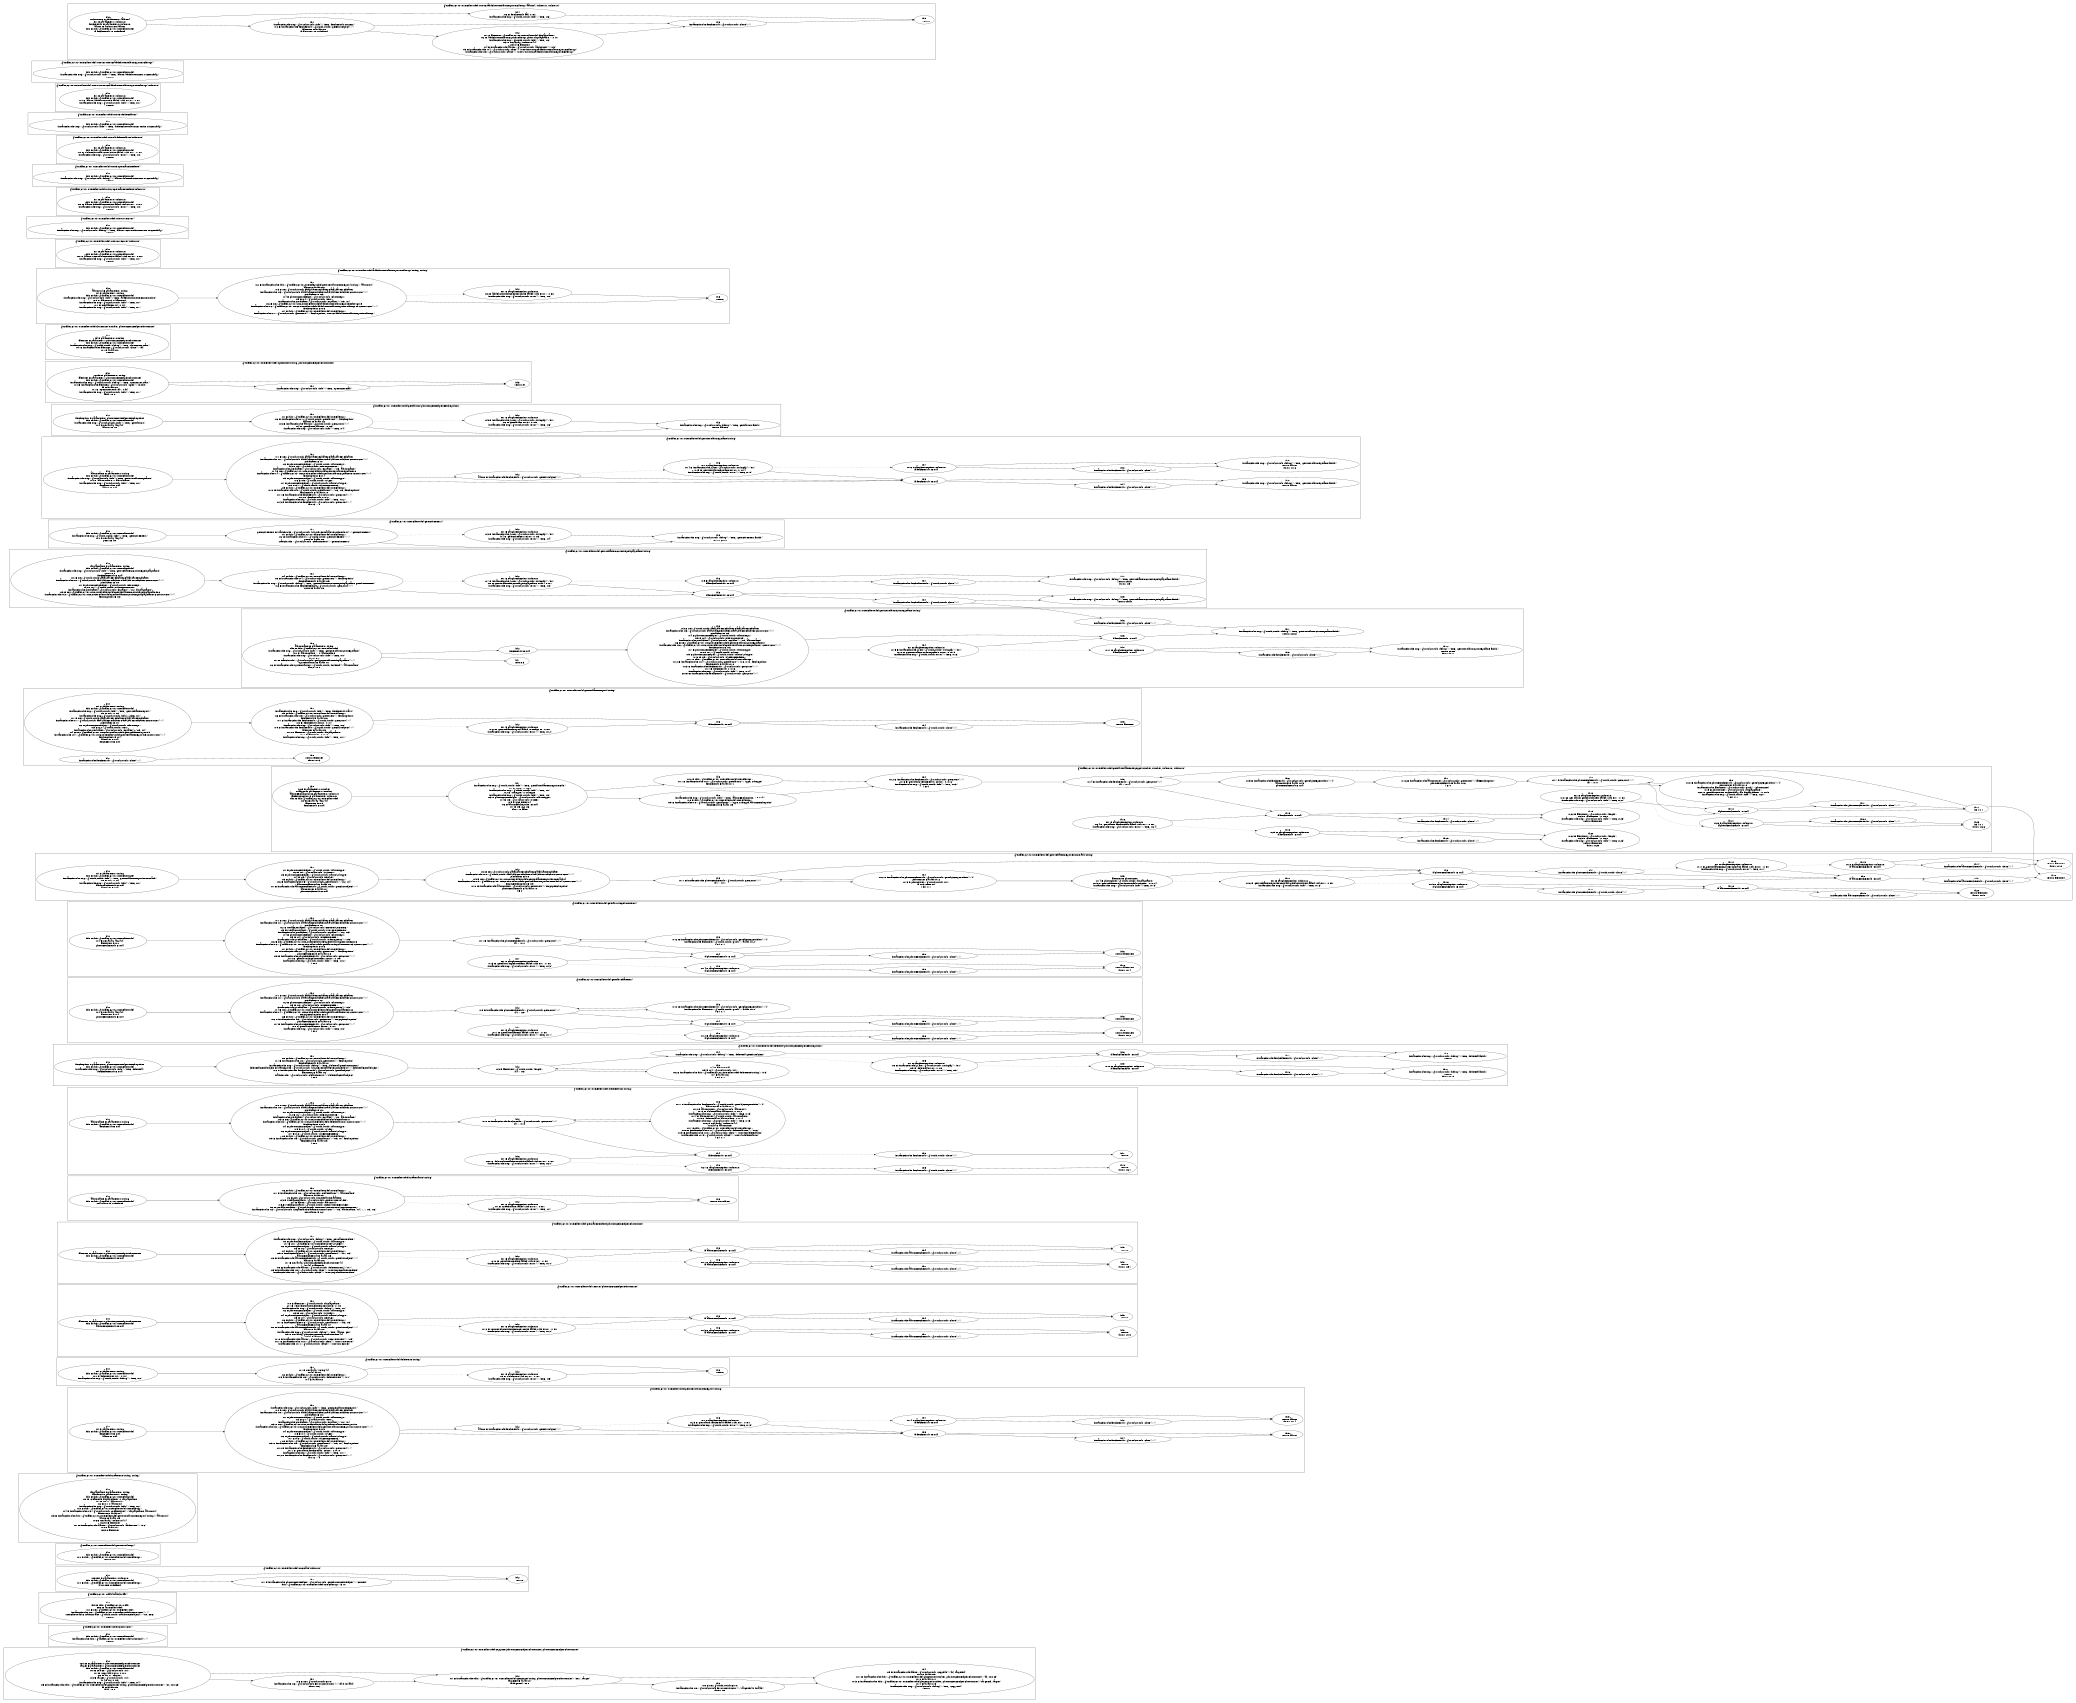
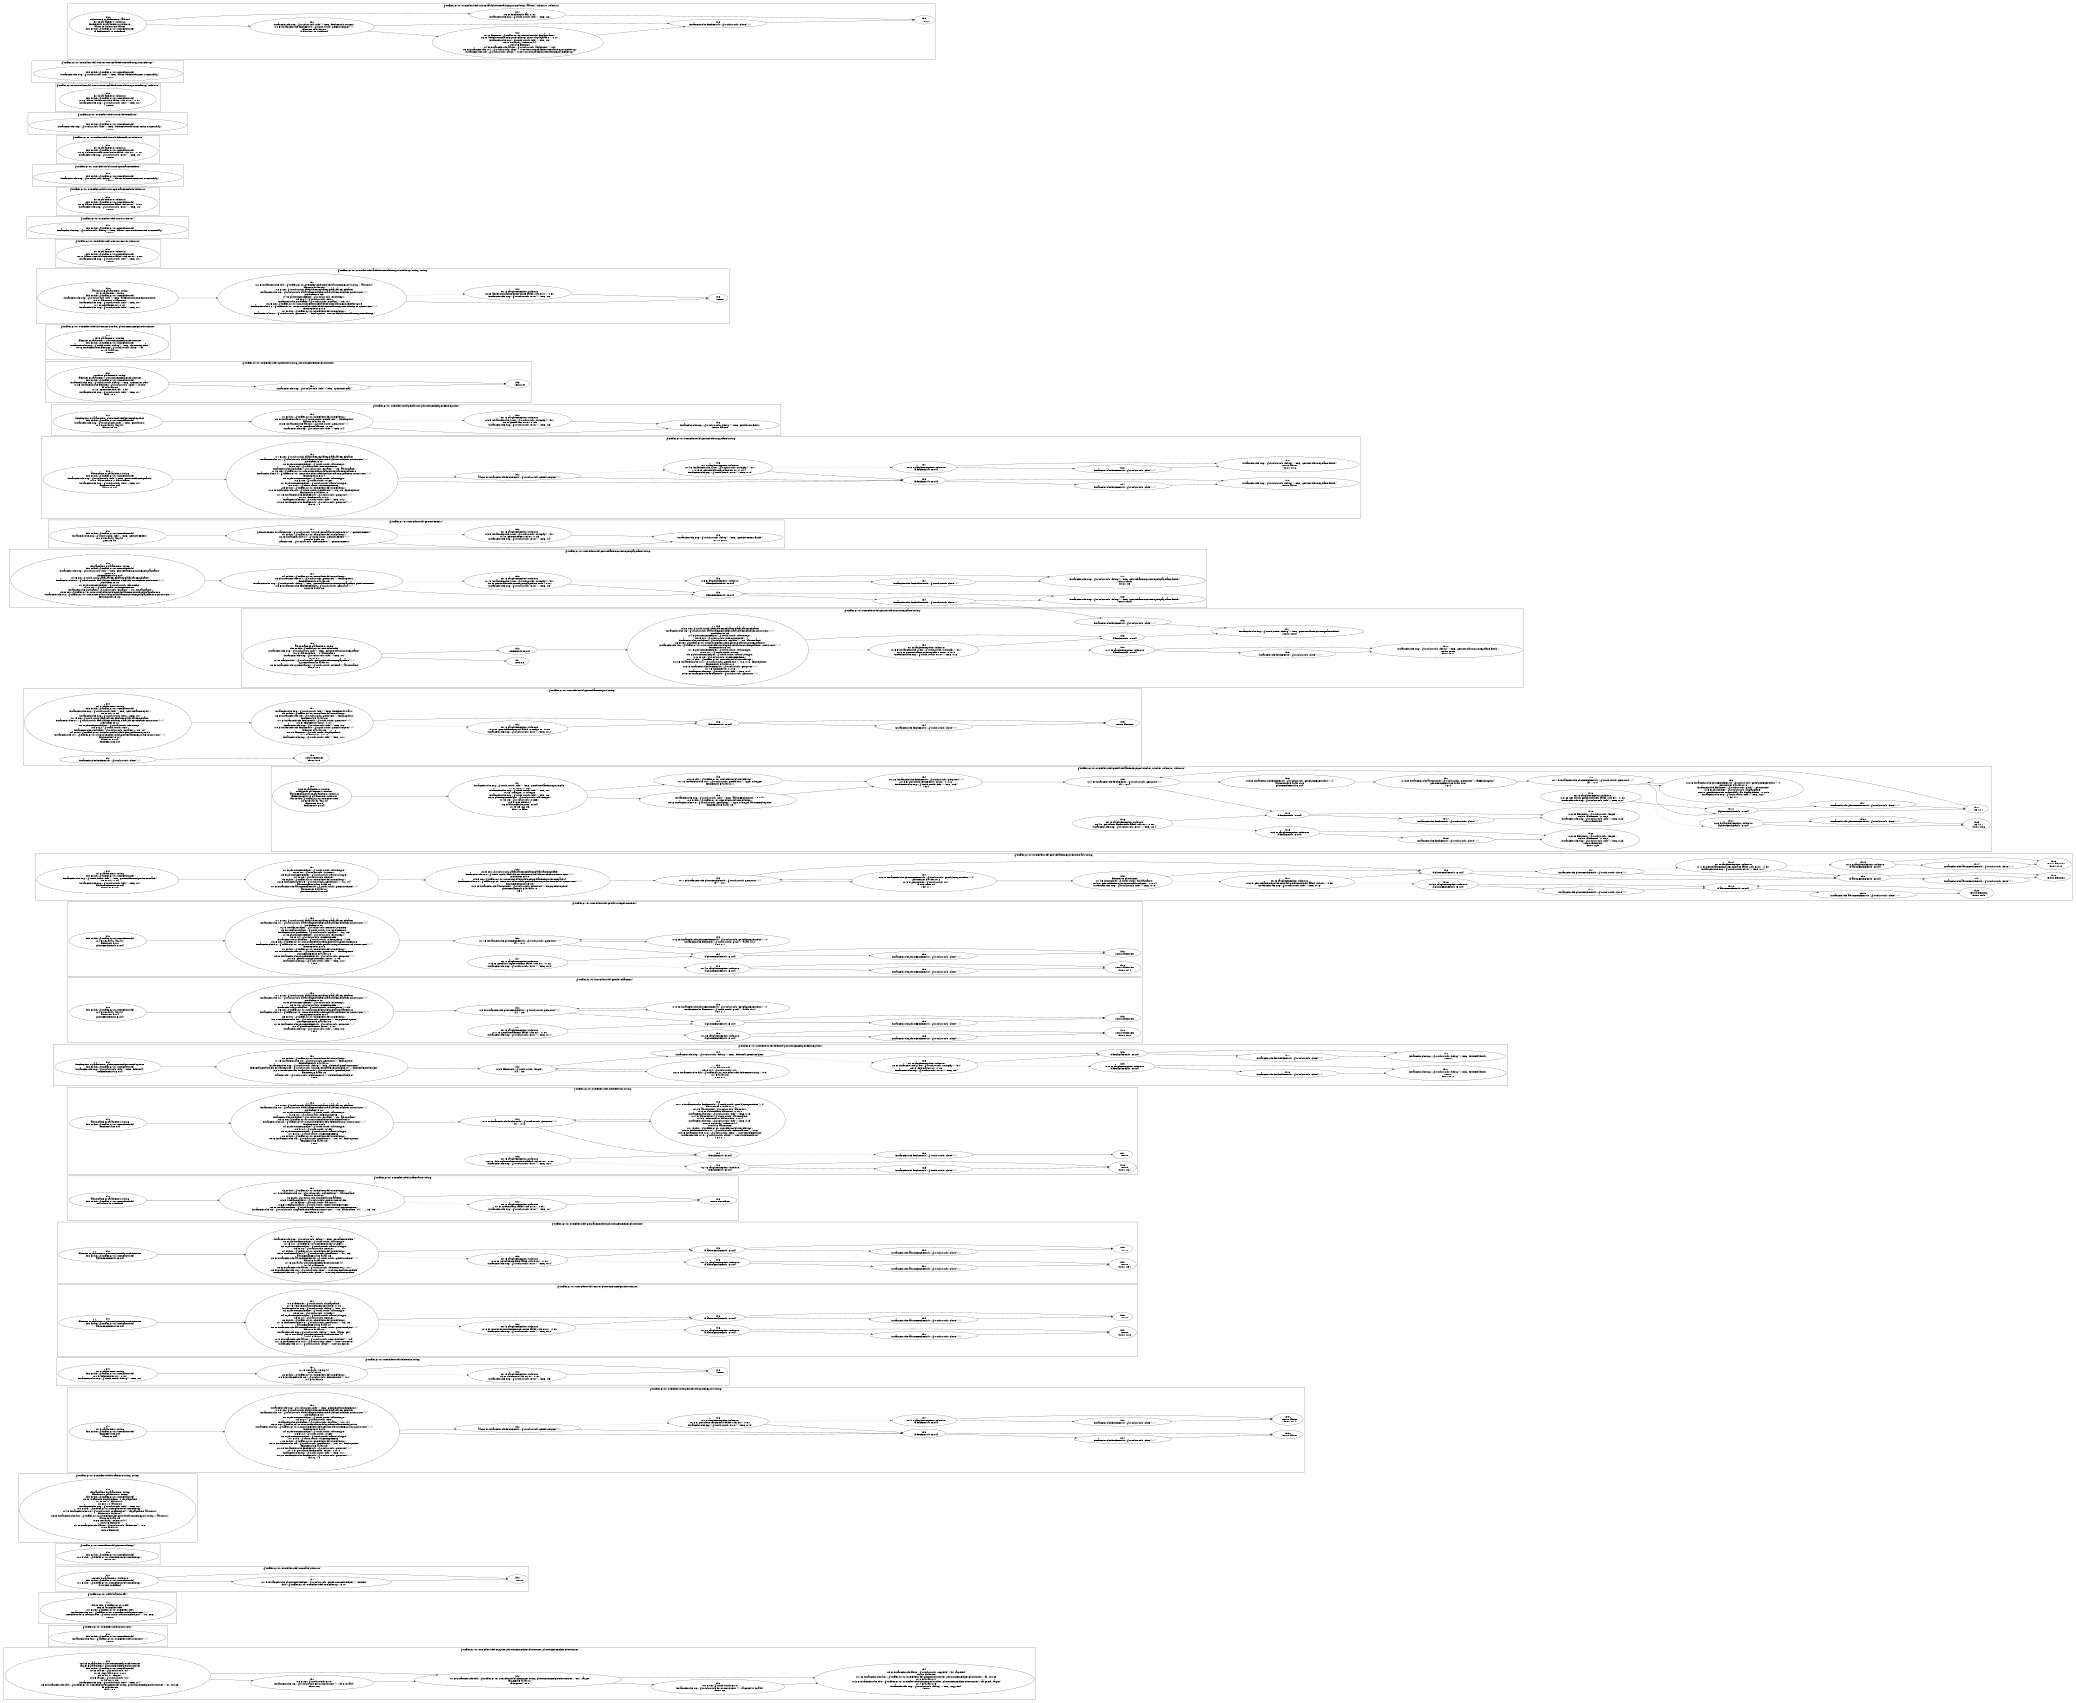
edge "id:17 i = i + 1" -> "id:10 return fileAsset": now "id:8 if albumFetchResult != null" -> "id:10 return fileAsset"
edge "id:18 if albumFetchResult != null" -> "id:20 return fileAsset throw %19": reversed
edge "id:8 %21 = caughtexception: unknown if fetchResult != null" -> "id:10 return throw %21": added
